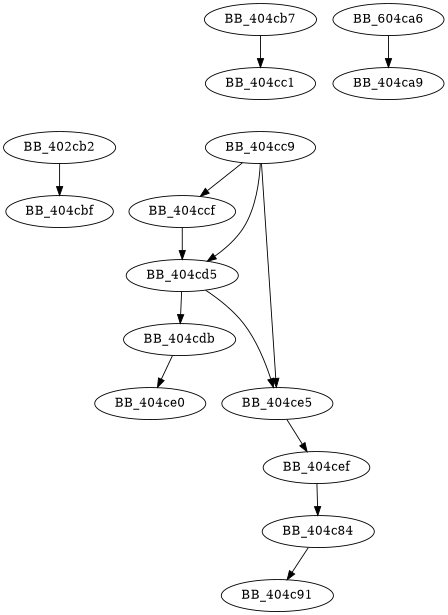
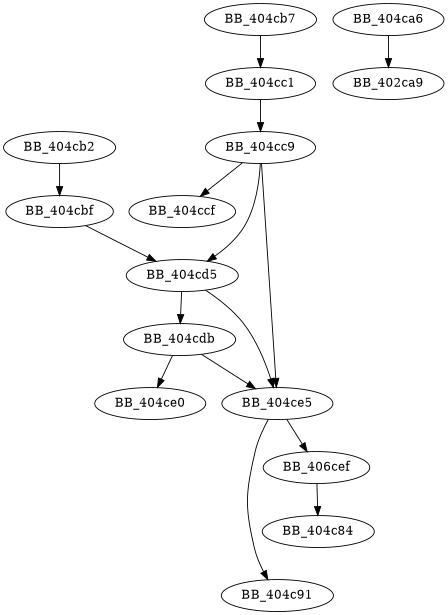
node "BB_604ca6": label "BB_604ca6" -> "BB_404ca6"
node "BB_404ca9": label "BB_404ca9" -> "BB_402ca9"
edge "BB_404cc1" -> "BB_404cc9": added
node "BB_402cb2": label "BB_402cb2" -> "BB_404cb2"
edge "BB_404ccf" -> "BB_404cd5": now "BB_404cbf" -> "BB_404cd5"
edge "BB_404cdb" -> "BB_404ce5": added
node "BB_404cef": label "BB_404cef" -> "BB_406cef"
edge "BB_404c84" -> "BB_404c91": now "BB_404ce5" -> "BB_404c91"
